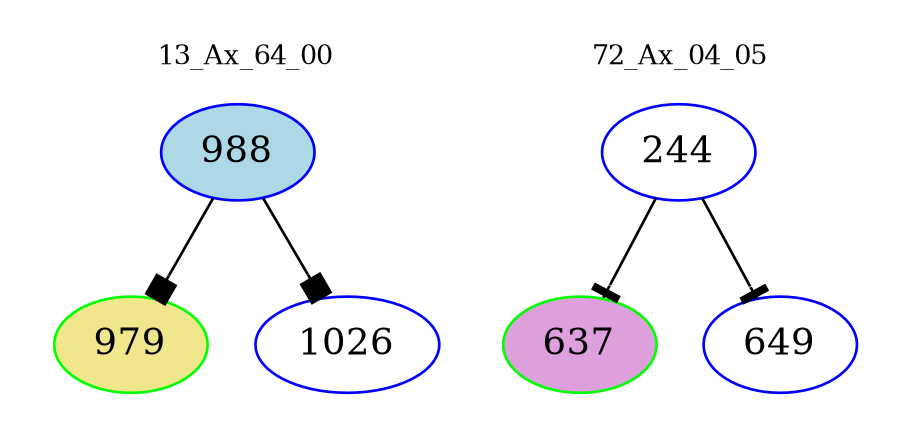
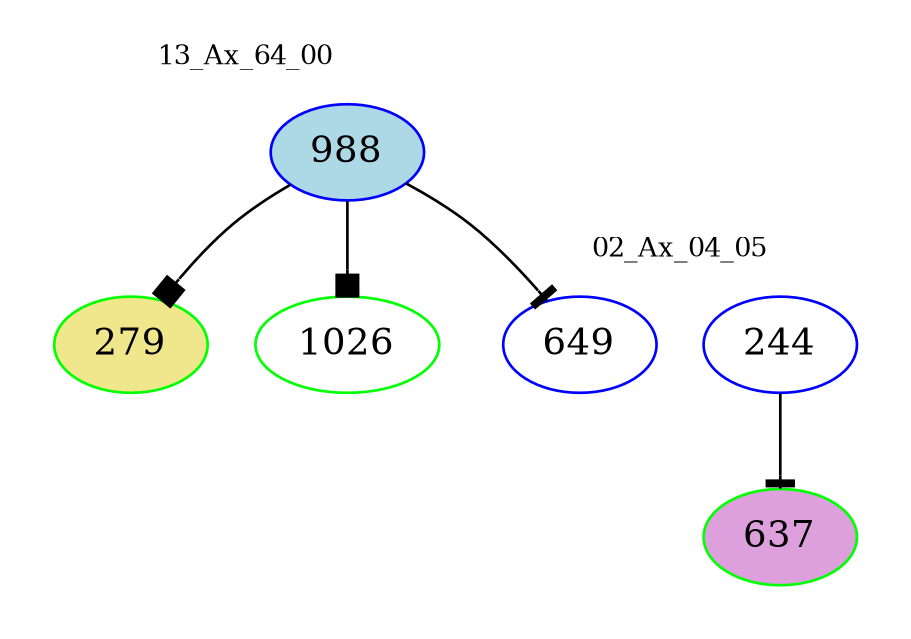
cluster "72_Ax_04_05": label "72_Ax_04_05" -> "02_Ax_04_05"
edge "244" -> "649": now "988" -> "649"
node "979": label "979" -> "279"
node "1026": color blue -> green
